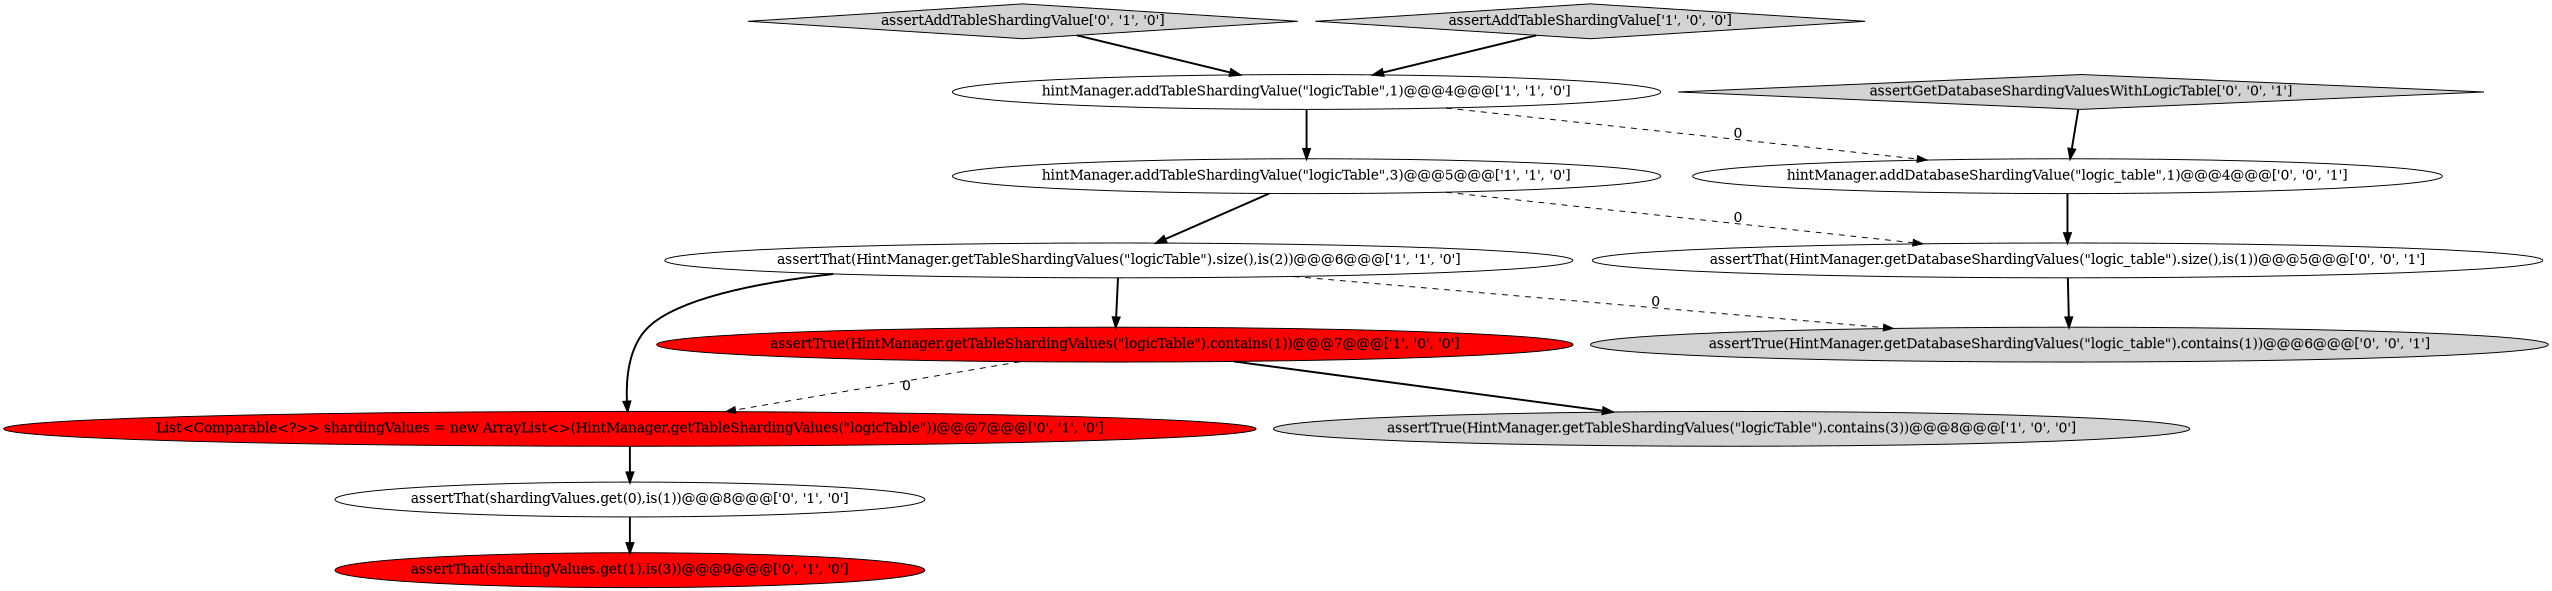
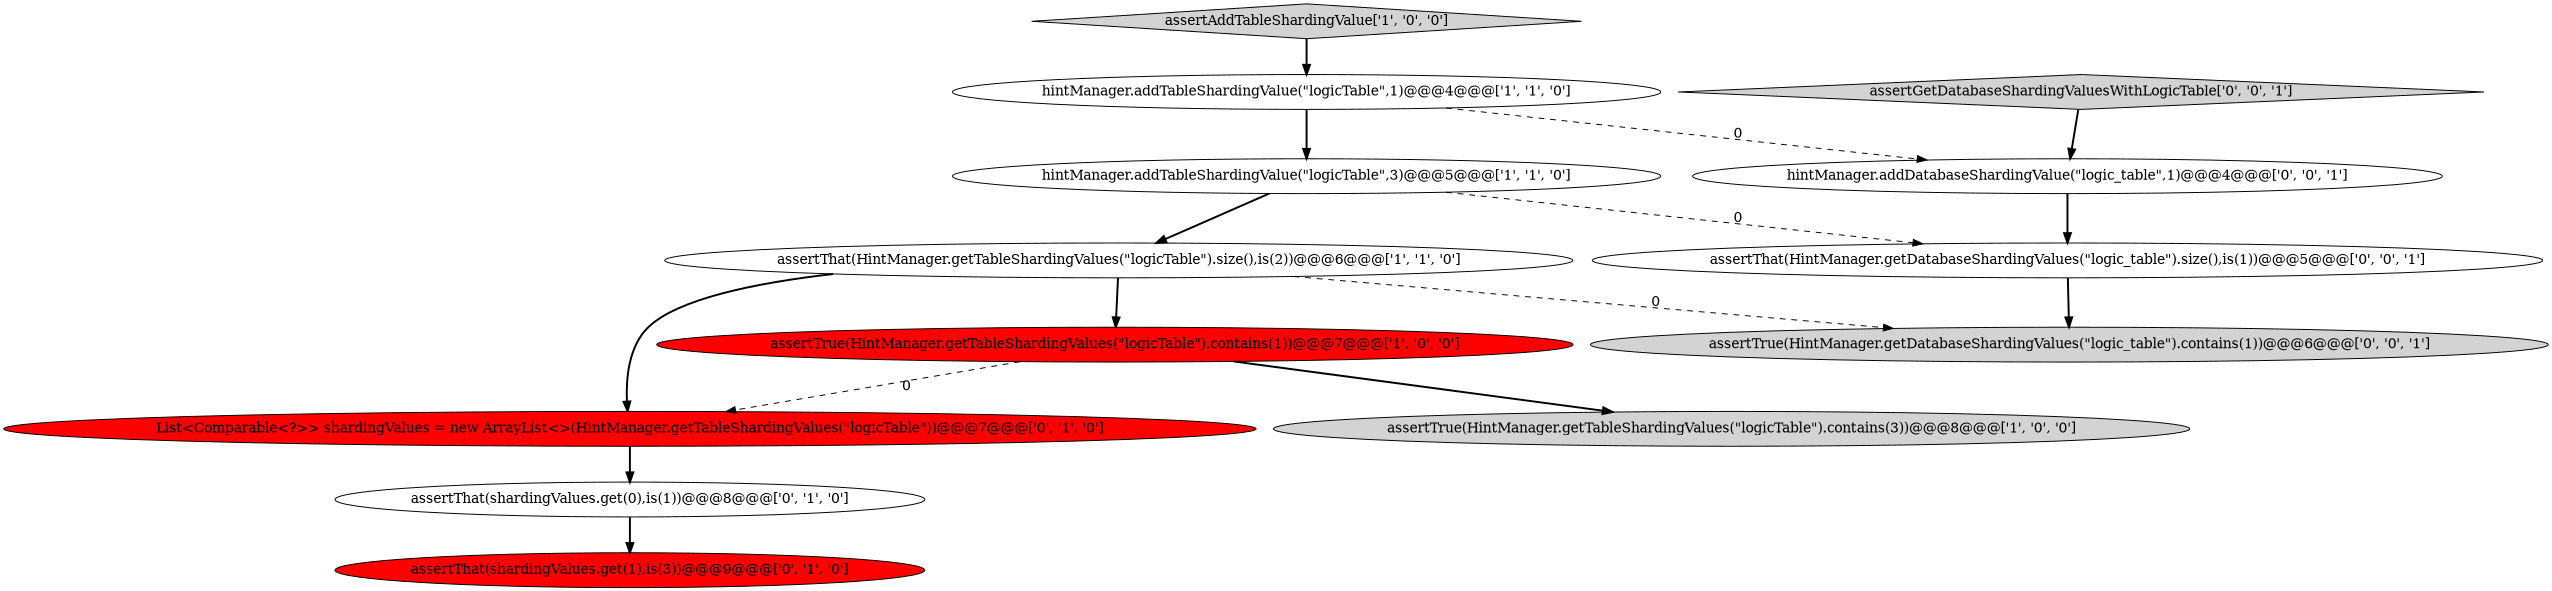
node "assertAddTableShardingValue['0', '1', '0']": removed
